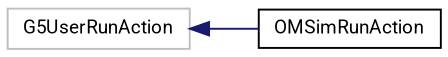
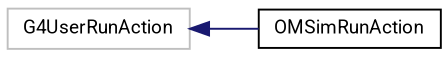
node "G5UserRunAction": label "G5UserRunAction" -> "G4UserRunAction"
